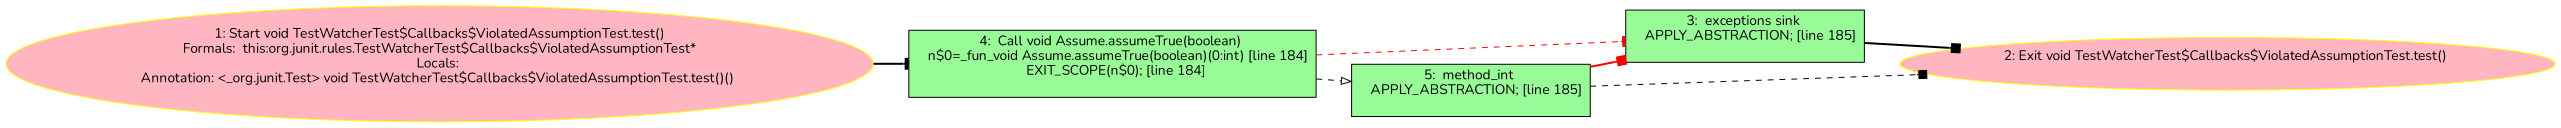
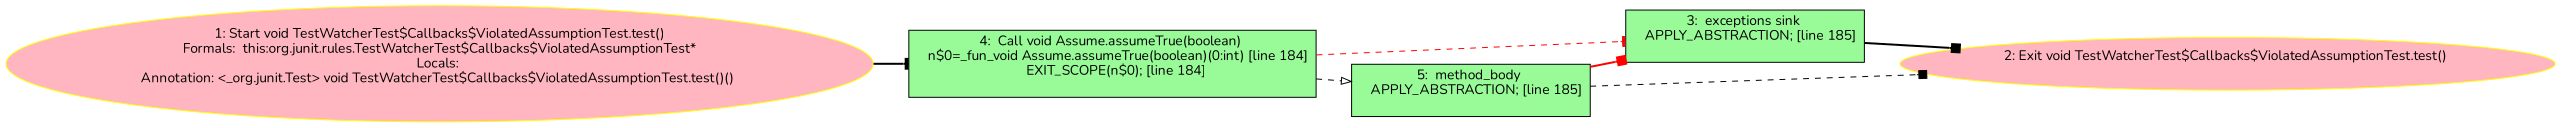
node "5:  method_int APPLY_ABSTRACTION; [line 185]": label "5:  method_int APPLY_ABSTRACTION; [line 185]" -> "5:  method_body APPLY_ABSTRACTION; [line 185]"
